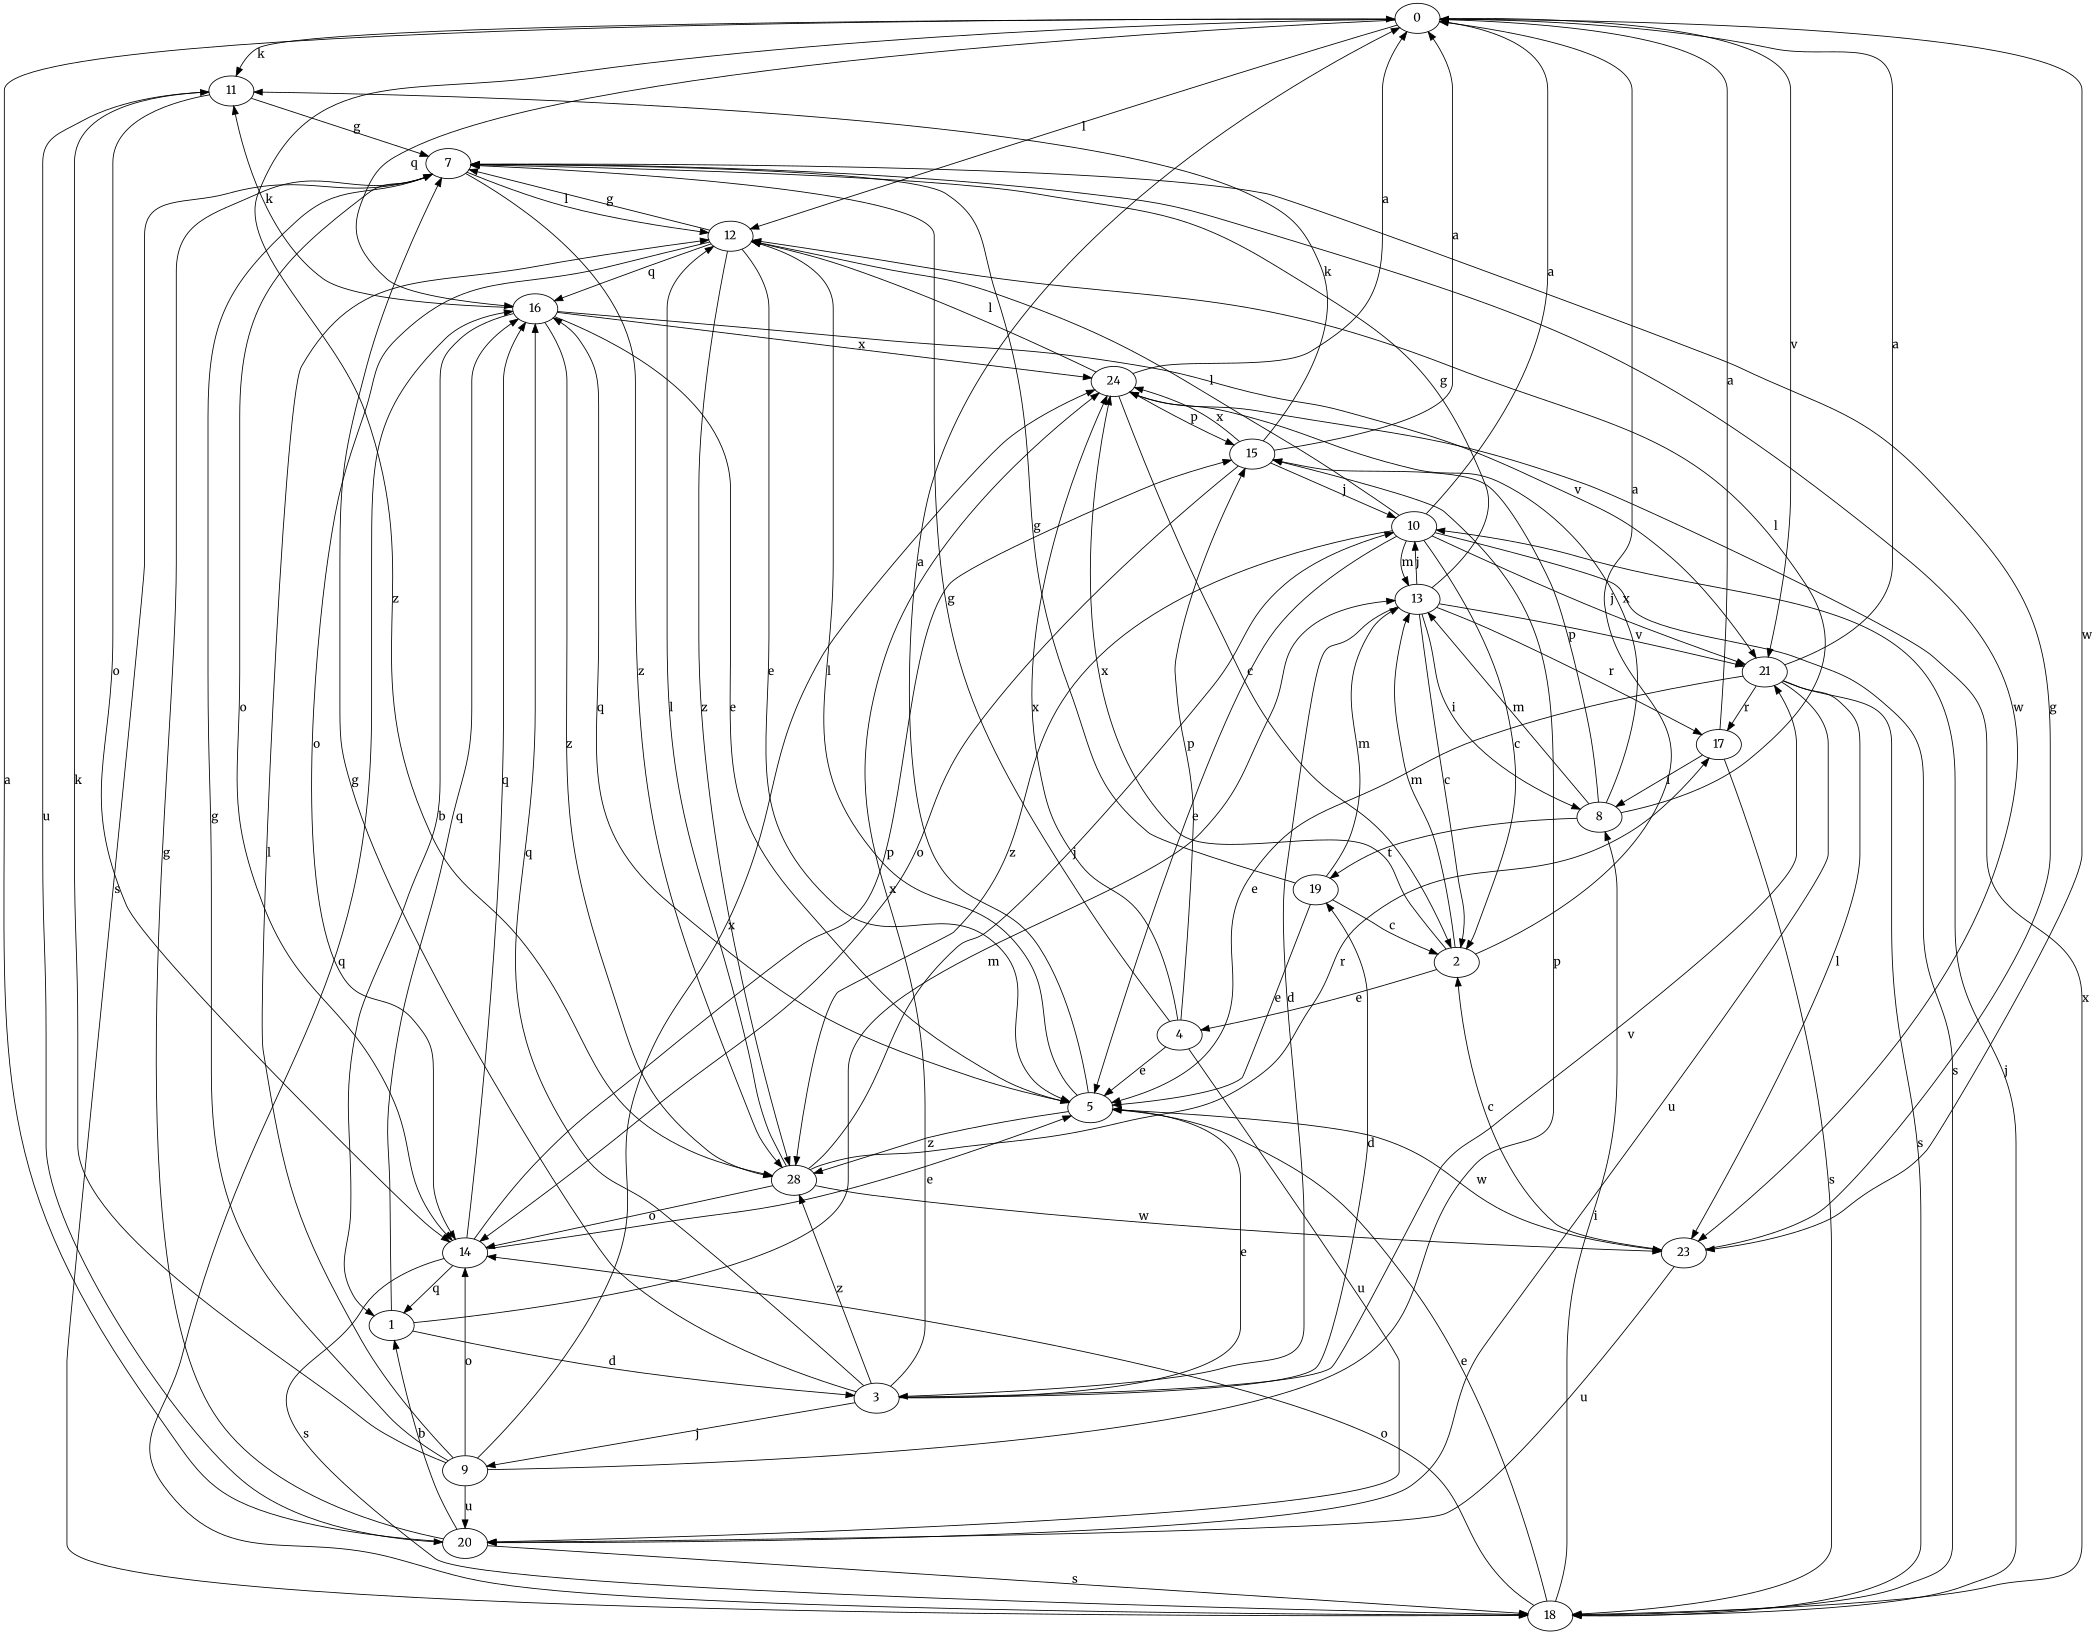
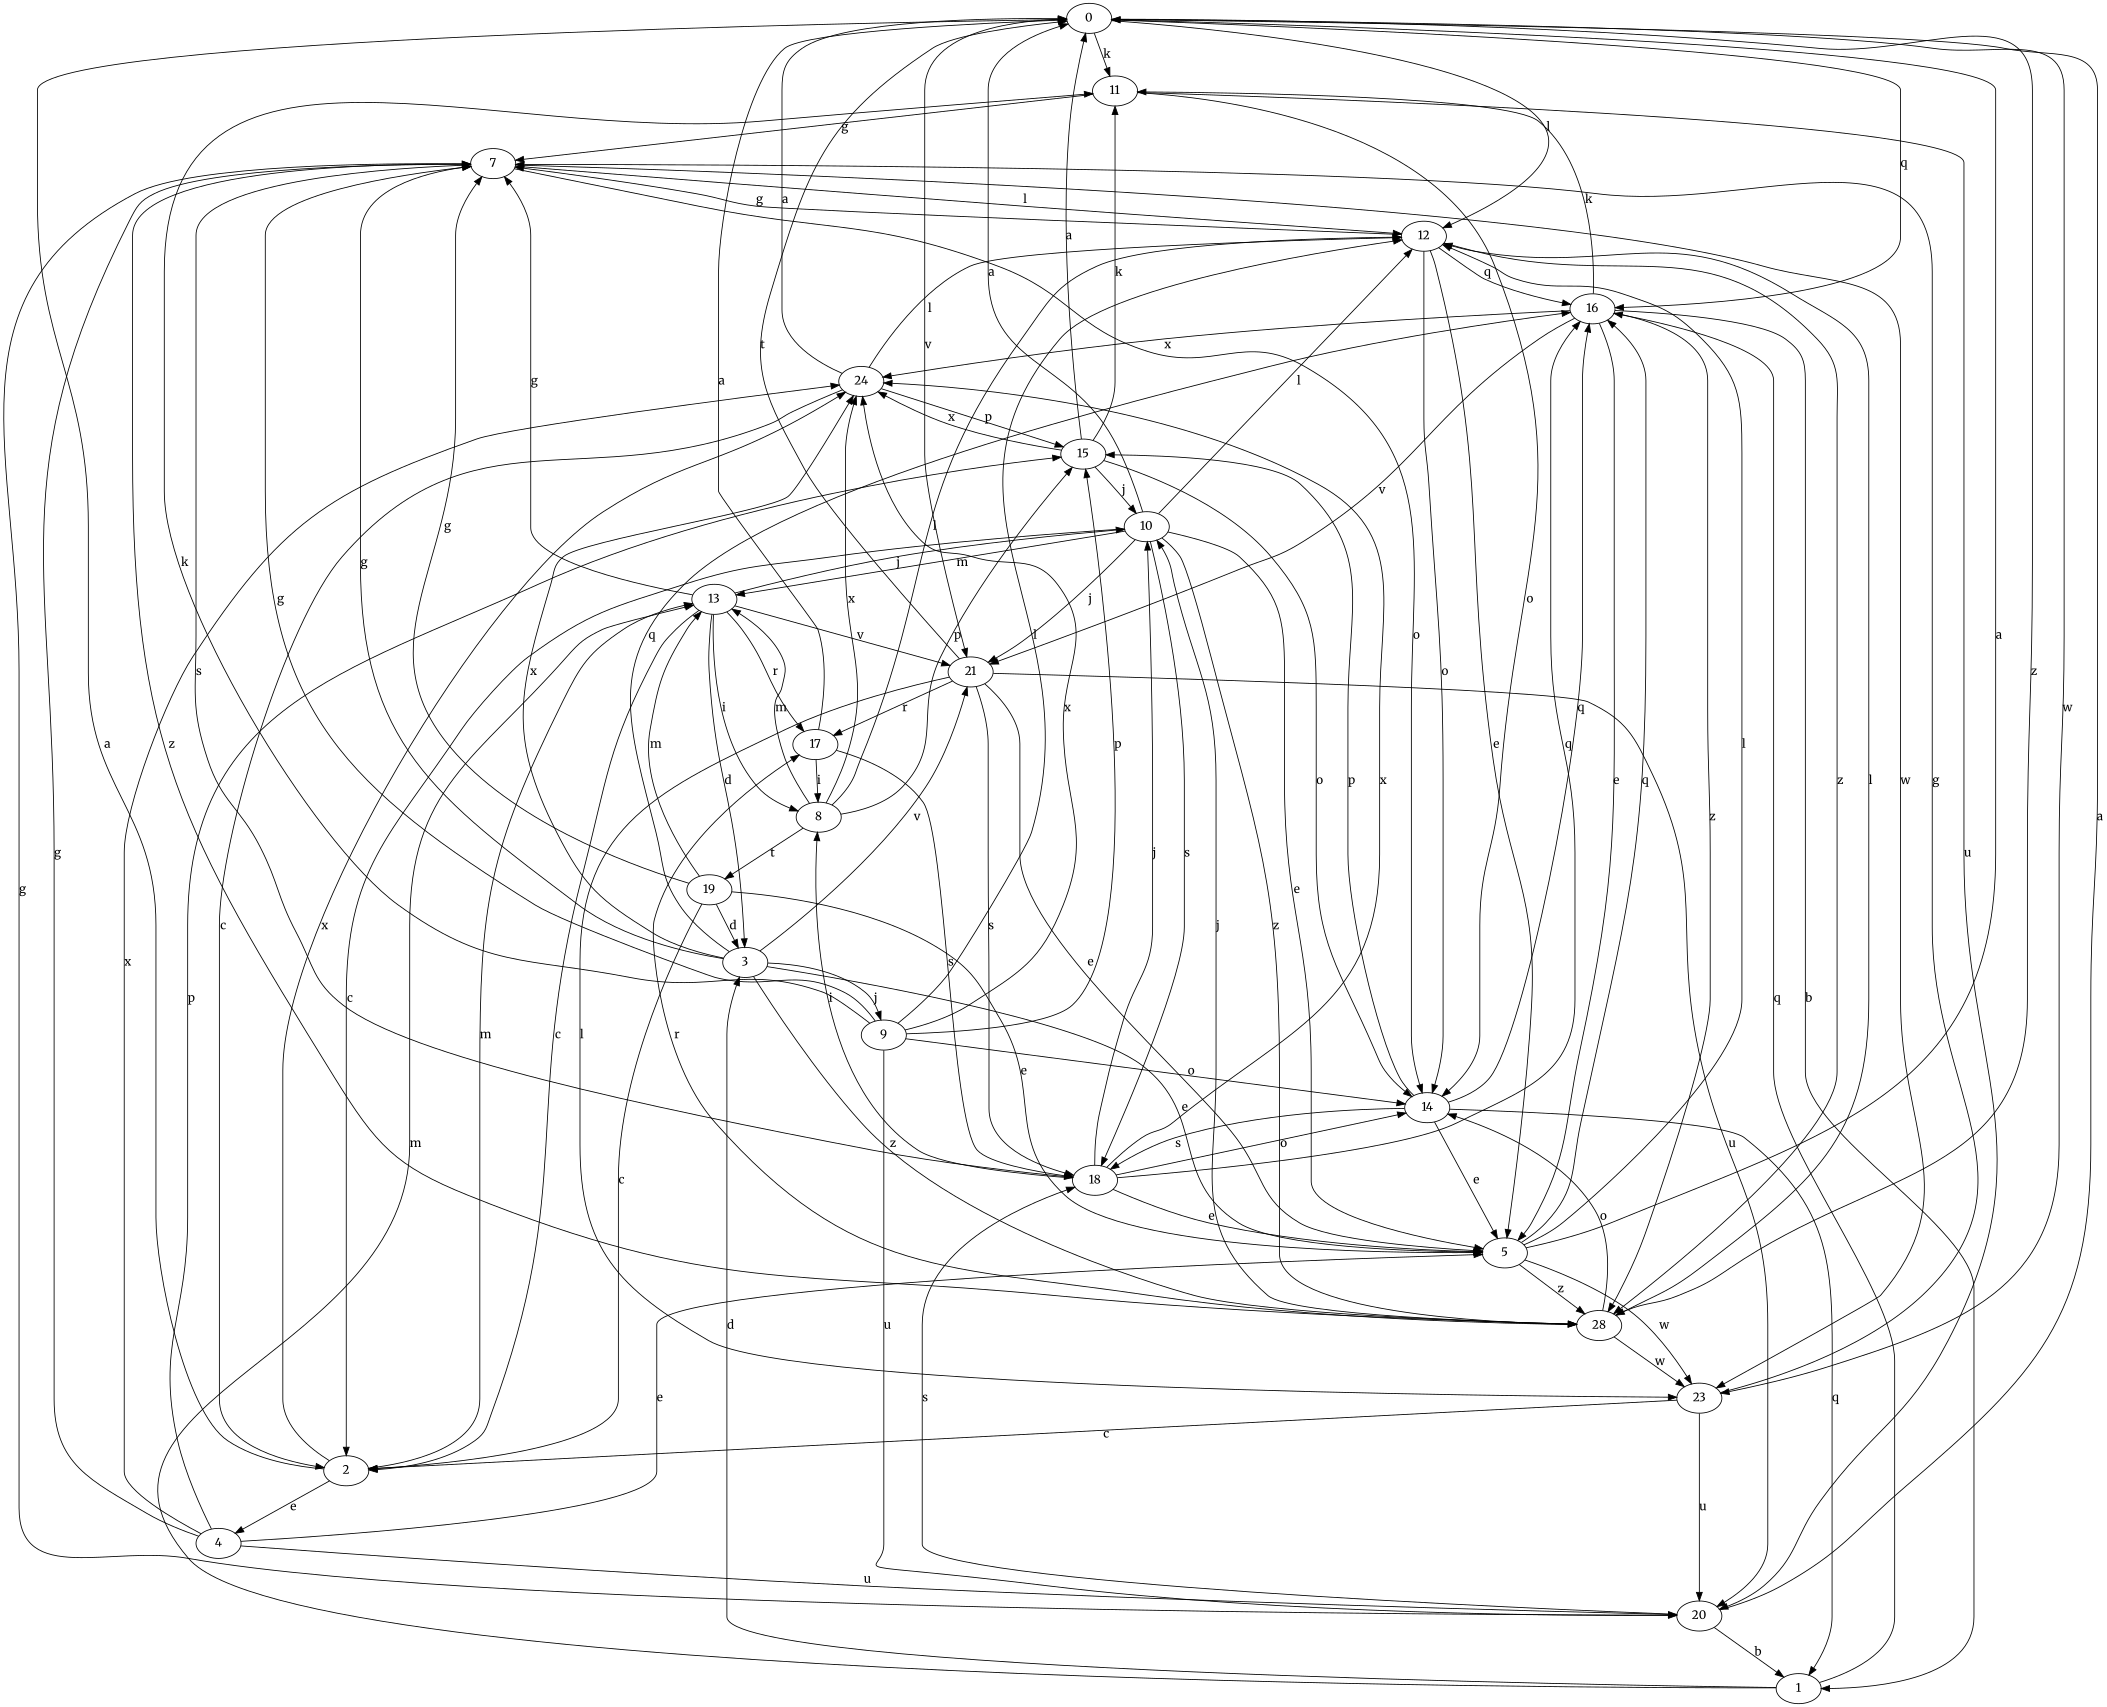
edge "21" -> "0": label "a" -> "t"
edge "3" -> "19": reversed
